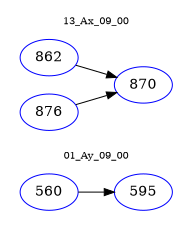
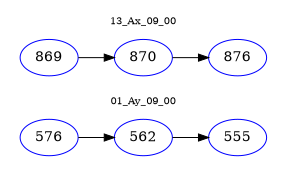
node "862": label "862" -> "869"
edge "876" -> "870": reversed
node "576": added
node "560": label "560" -> "562"
node "595": label "595" -> "555"
